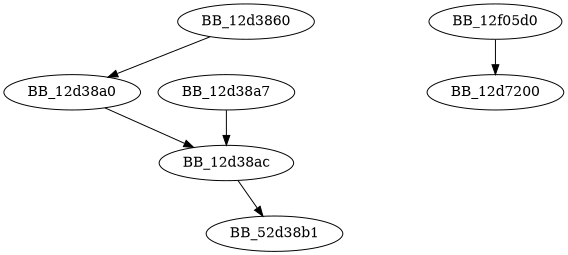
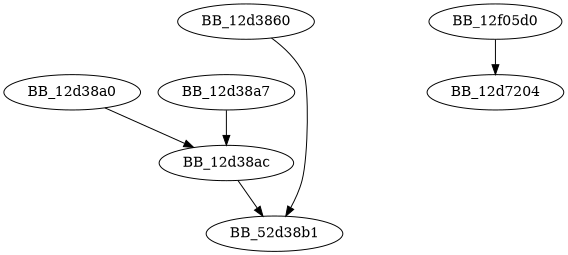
edge "BB_12d3860" -> "BB_12d38a0": now "BB_12d3860" -> "BB_52d38b1"
node "BB_12d7200": label "BB_12d7200" -> "BB_12d7204"
